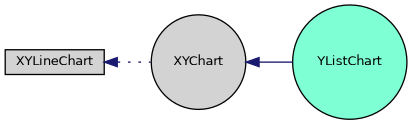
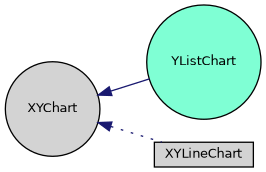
edge "XYChart" -> "XYLineChart": reversed
